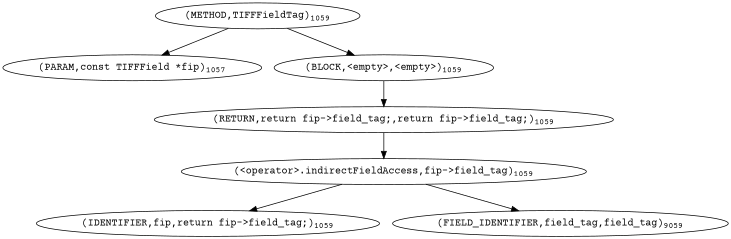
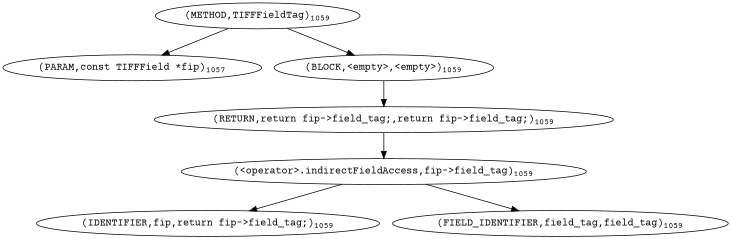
node "(FIELD_IDENTIFIER,field_tag,field_tag)": text "9059" -> "1059"
